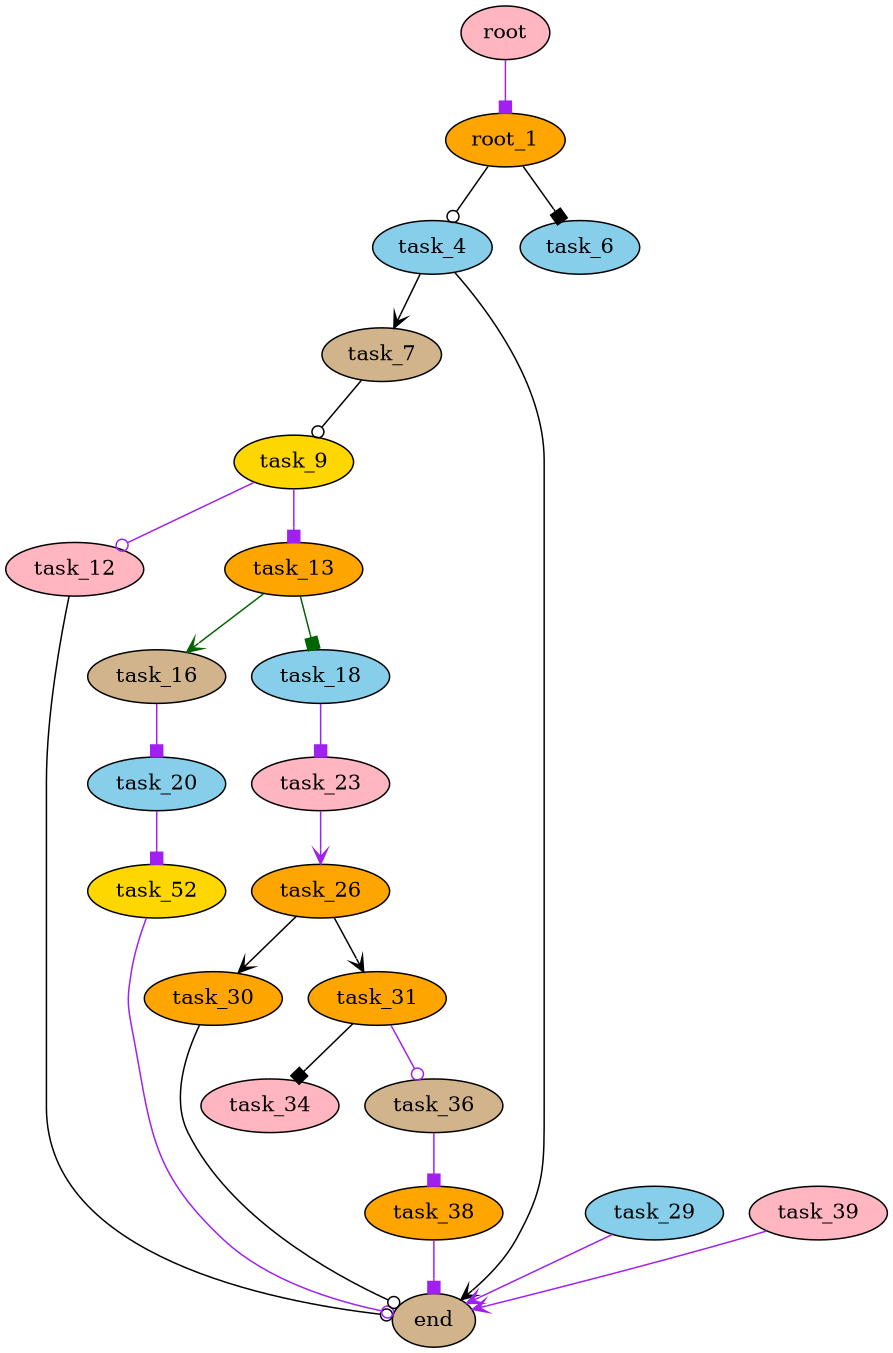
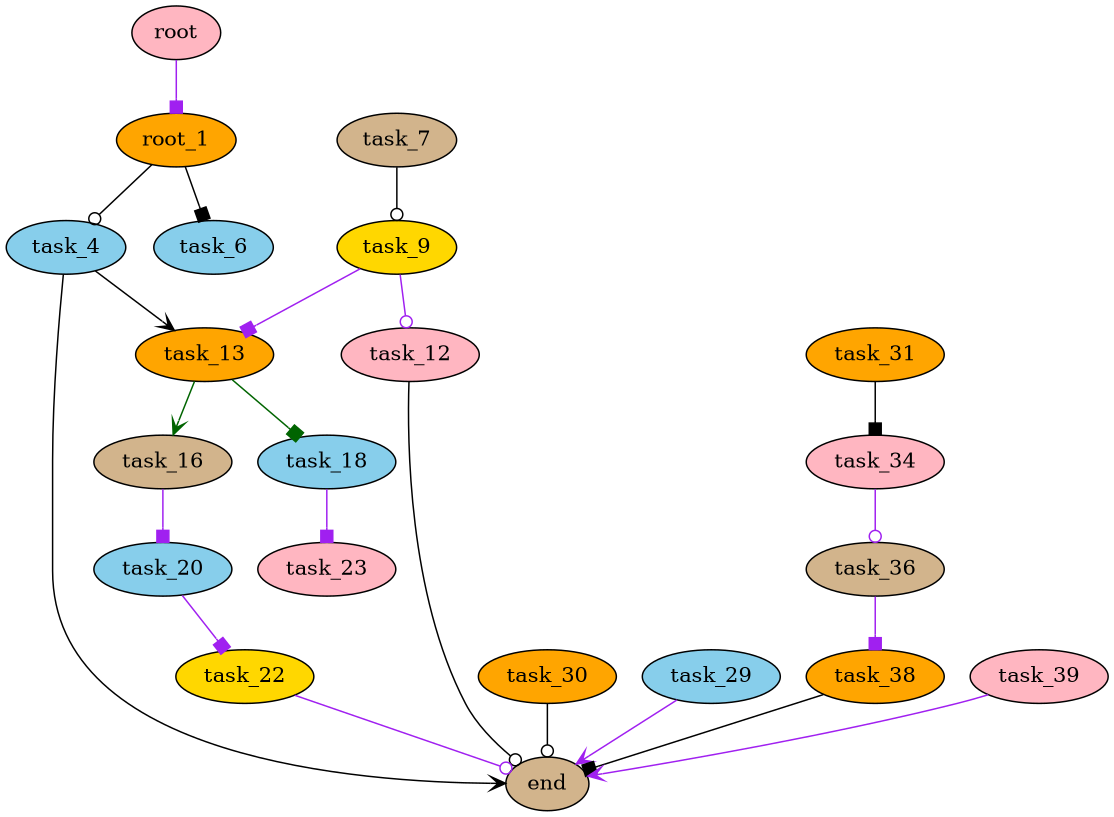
edge "task_4" -> "task_7": now "task_4" -> "task_13"
node "task_52": label "task_52" -> "task_22"
node "task_26": removed
edge "task_31" -> "task_36": now "task_34" -> "task_36"
edge "task_38" -> "end": color purple -> black
